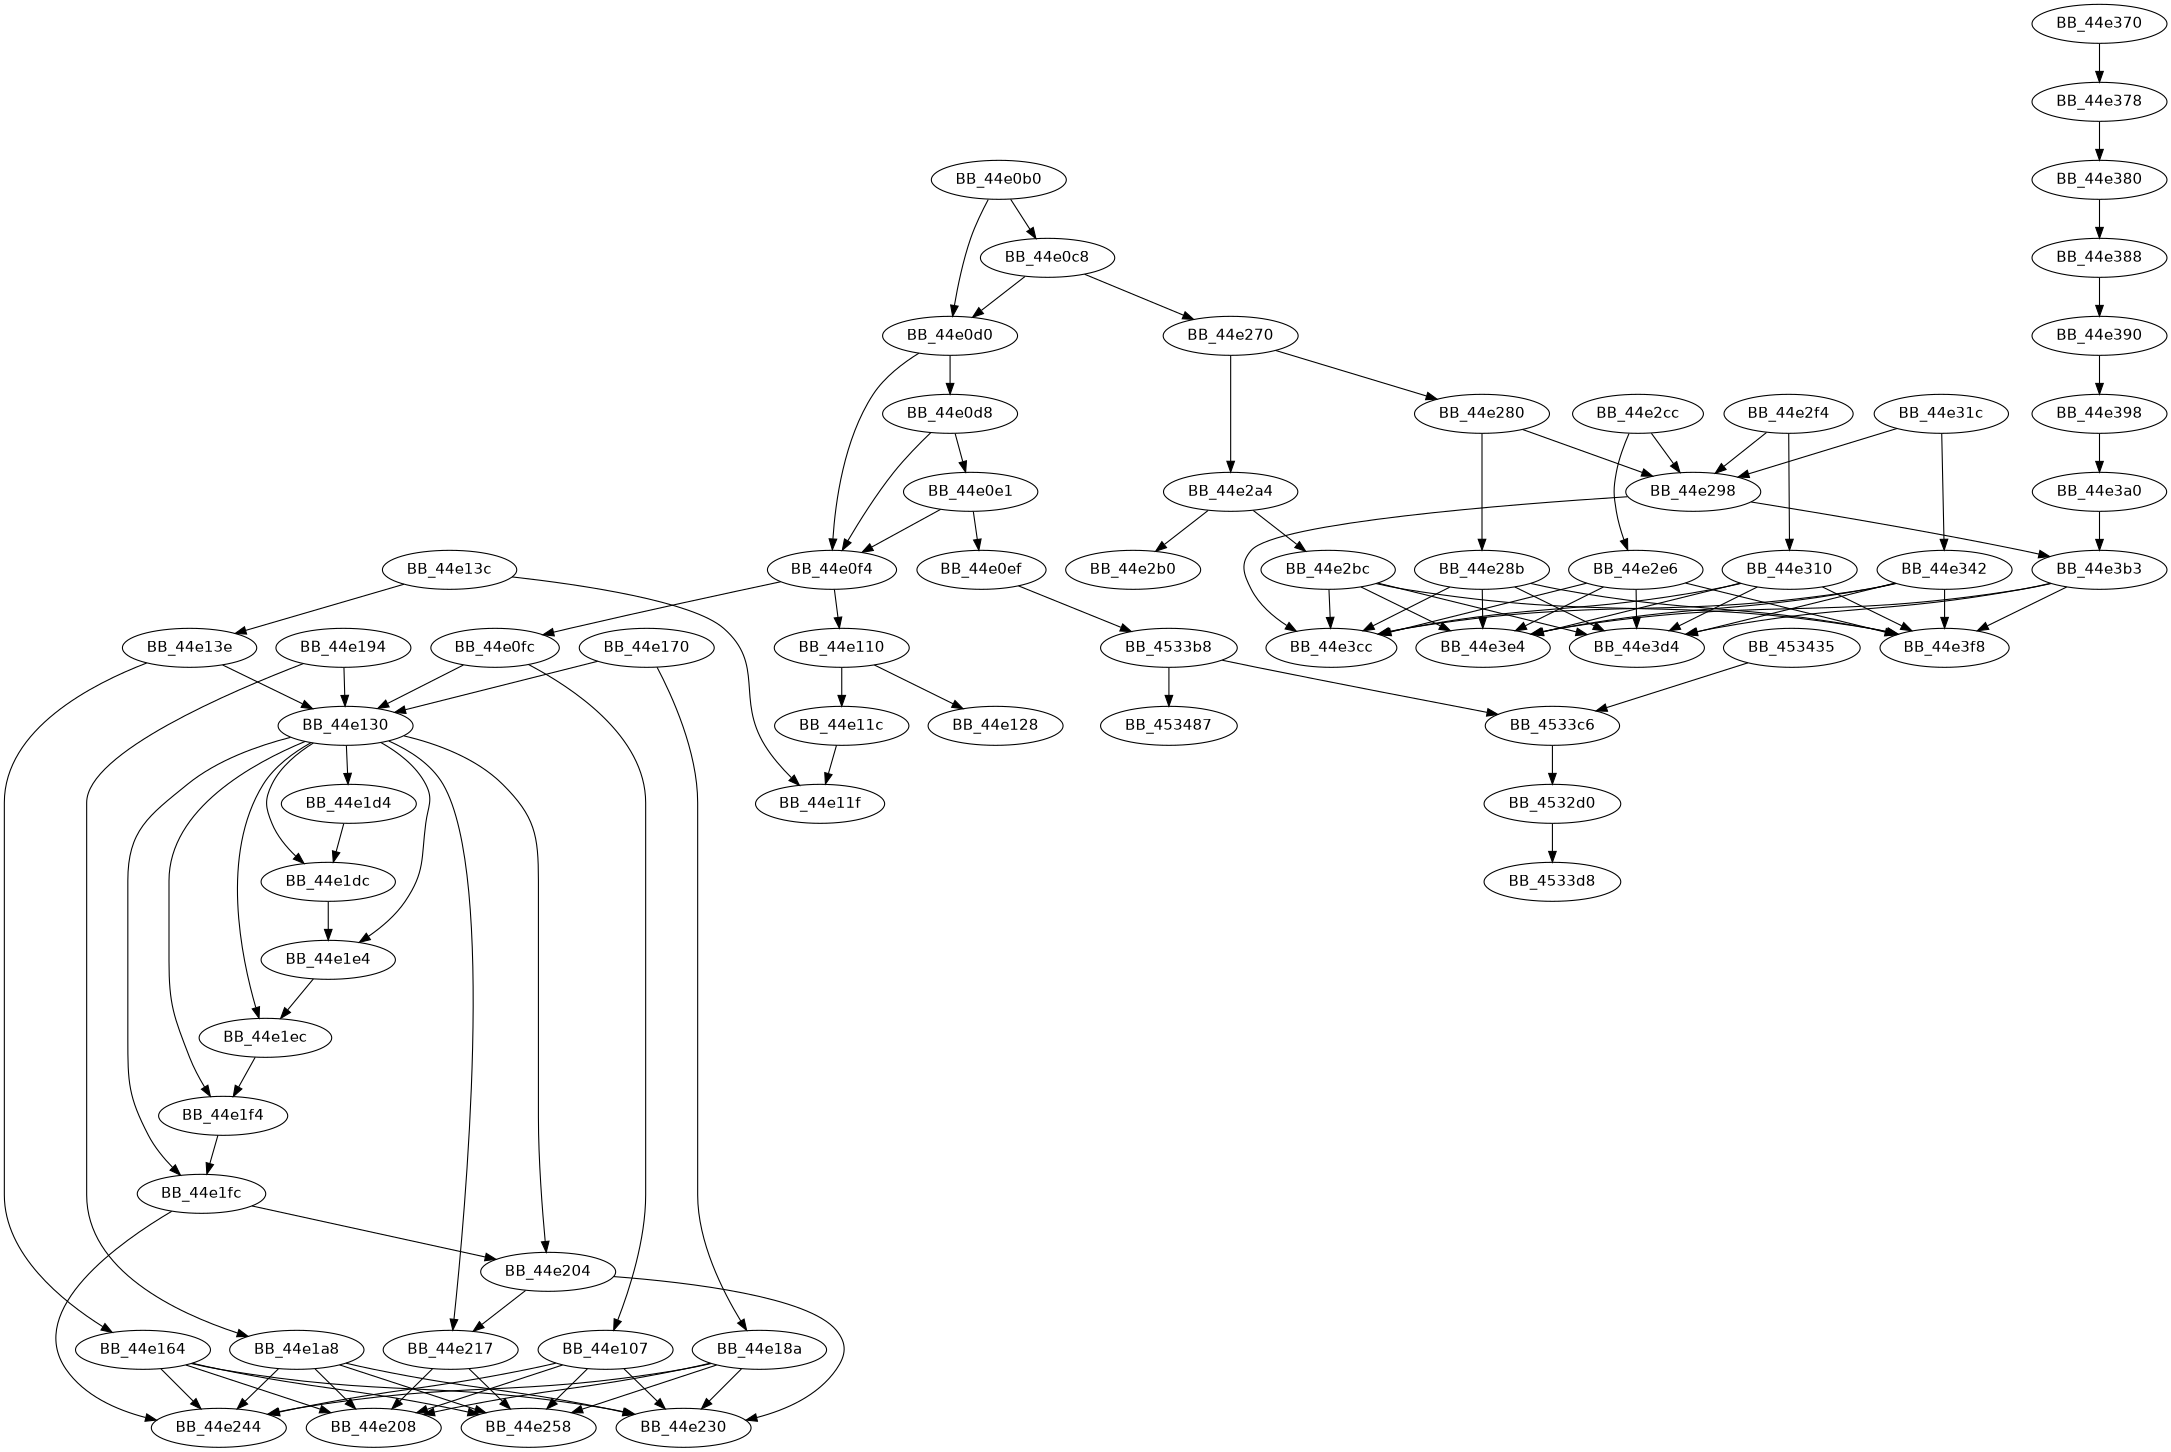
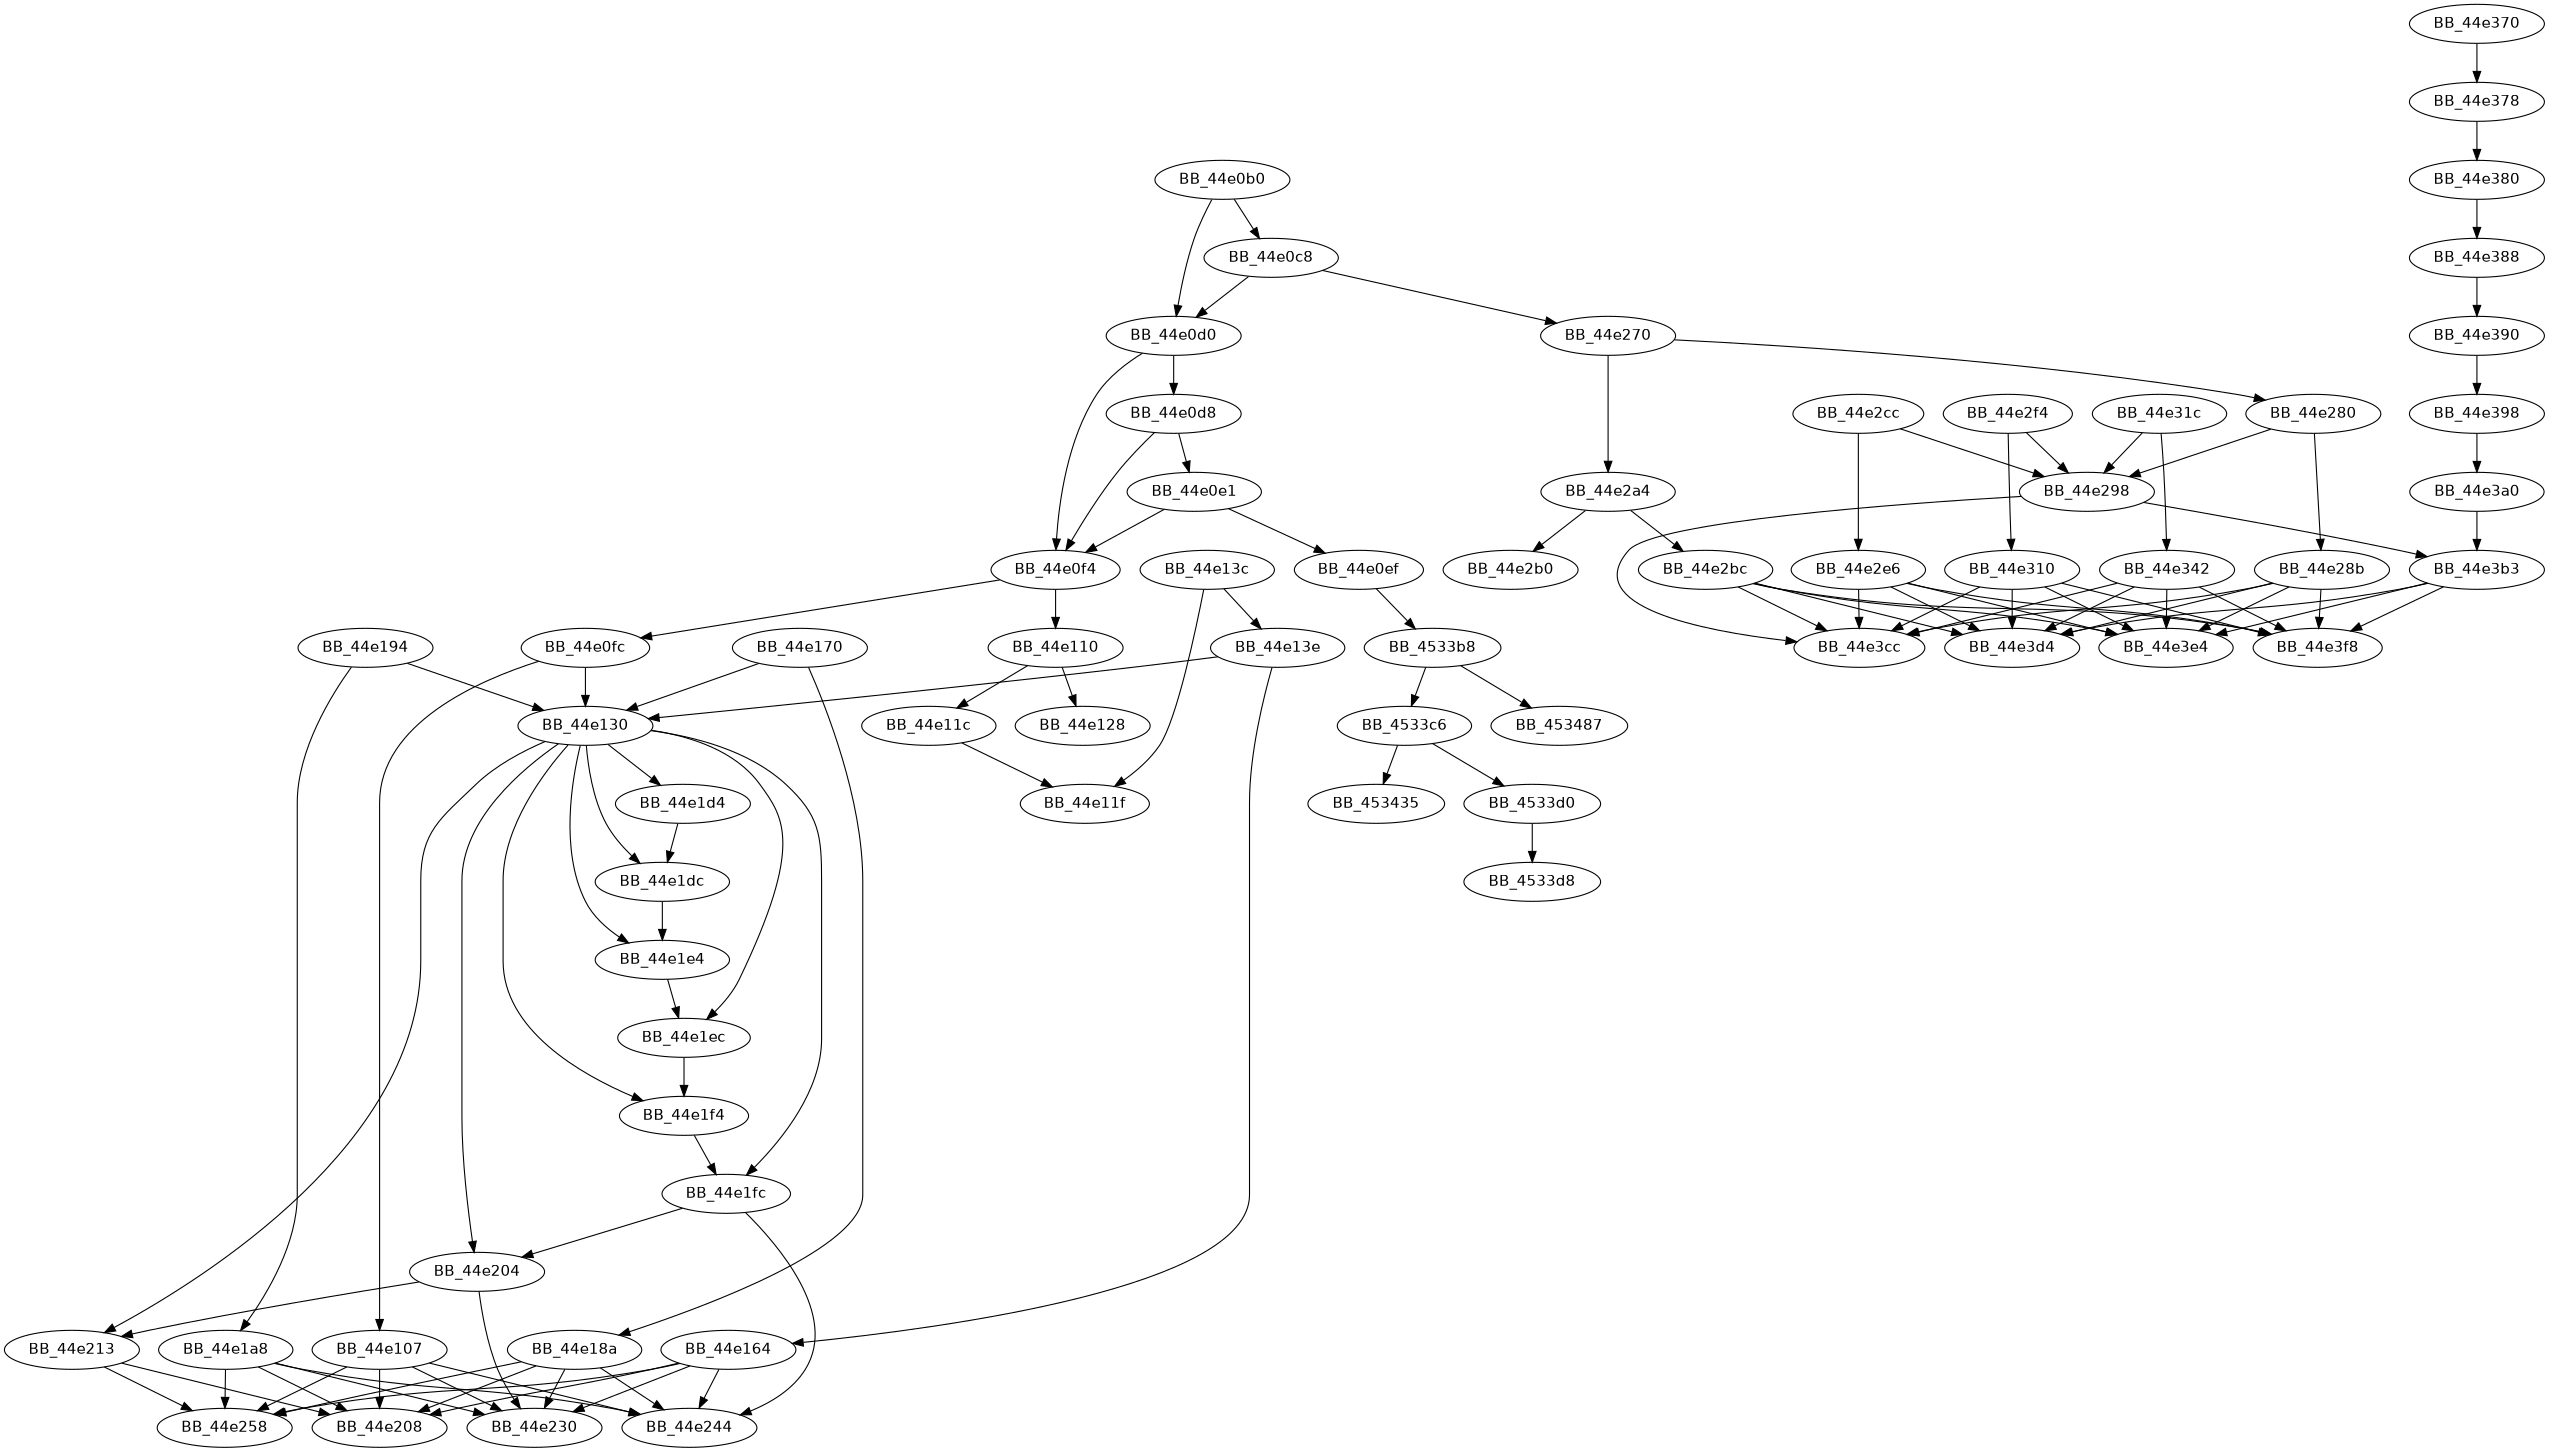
edge "BB_453435" -> "BB_4533c6": reversed
node "BB_4532d0": label "BB_4532d0" -> "BB_4533d0"
node "BB_44e217": label "BB_44e217" -> "BB_44e213"
